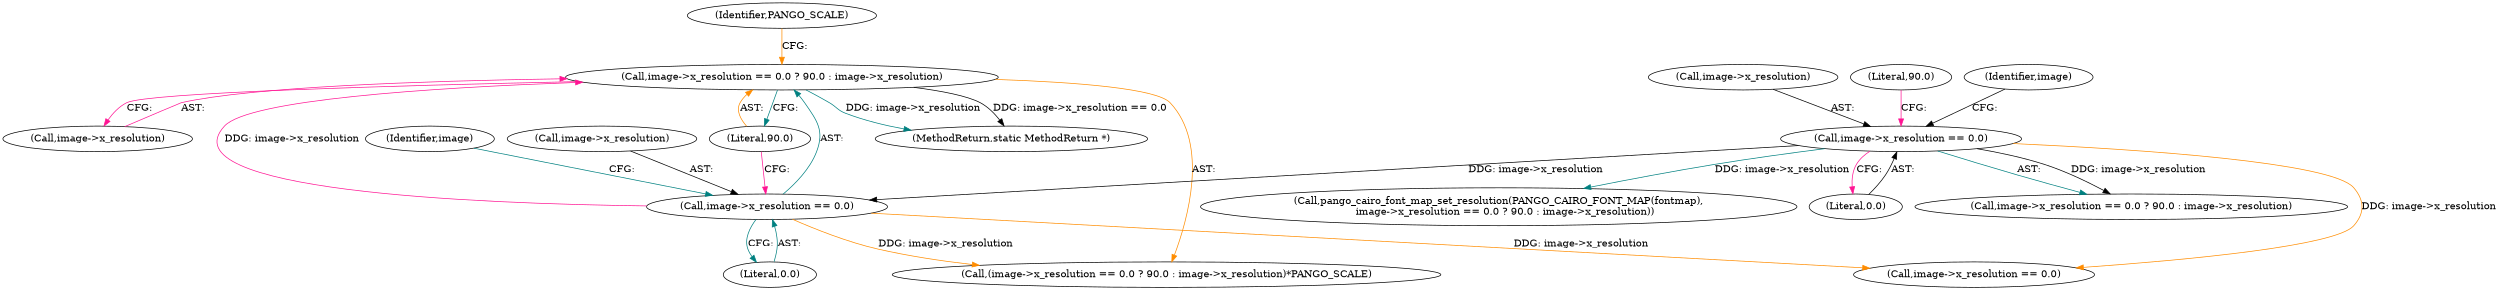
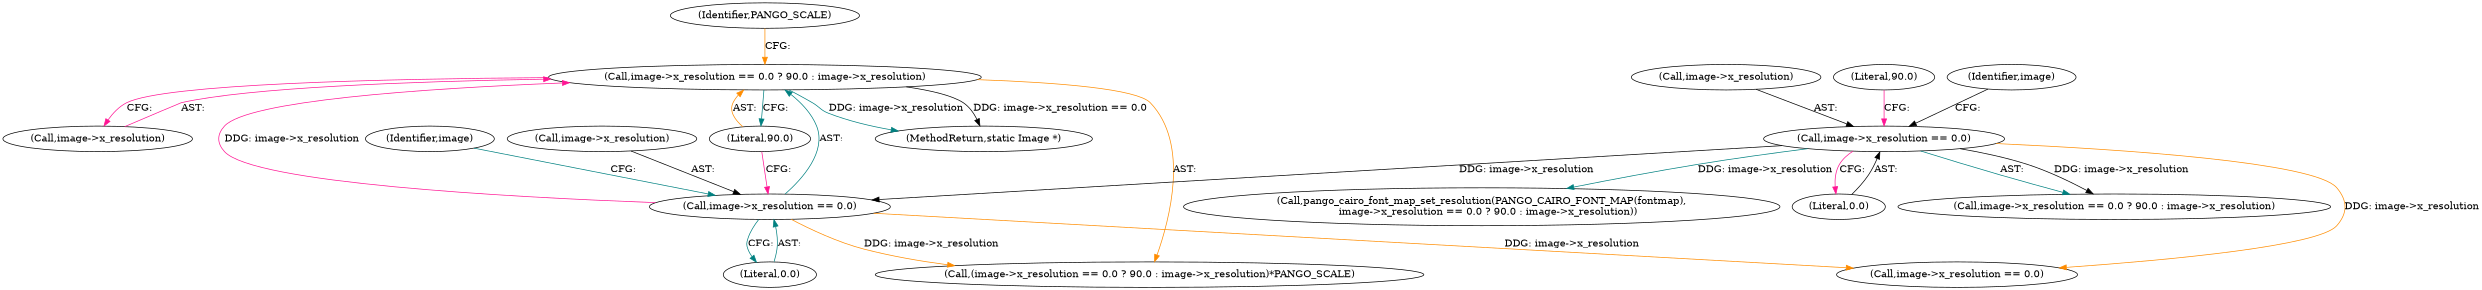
node "(MethodReturn,static MethodReturn *)": label "(MethodReturn,static MethodReturn *)" -> "(MethodReturn,static Image *)"
